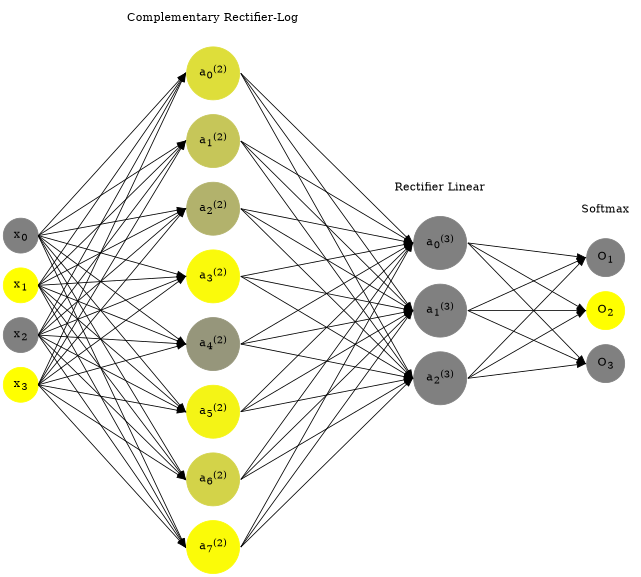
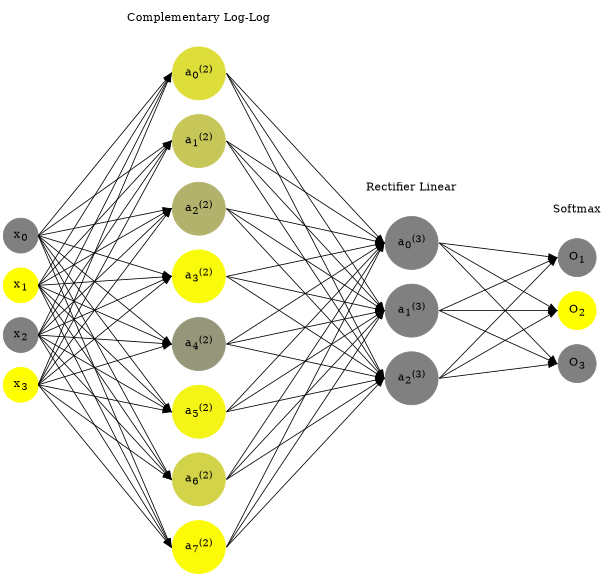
node "Complementary Rectifier-Log": label "Complementary Rectifier-Log" -> "Complementary Log-Log"
